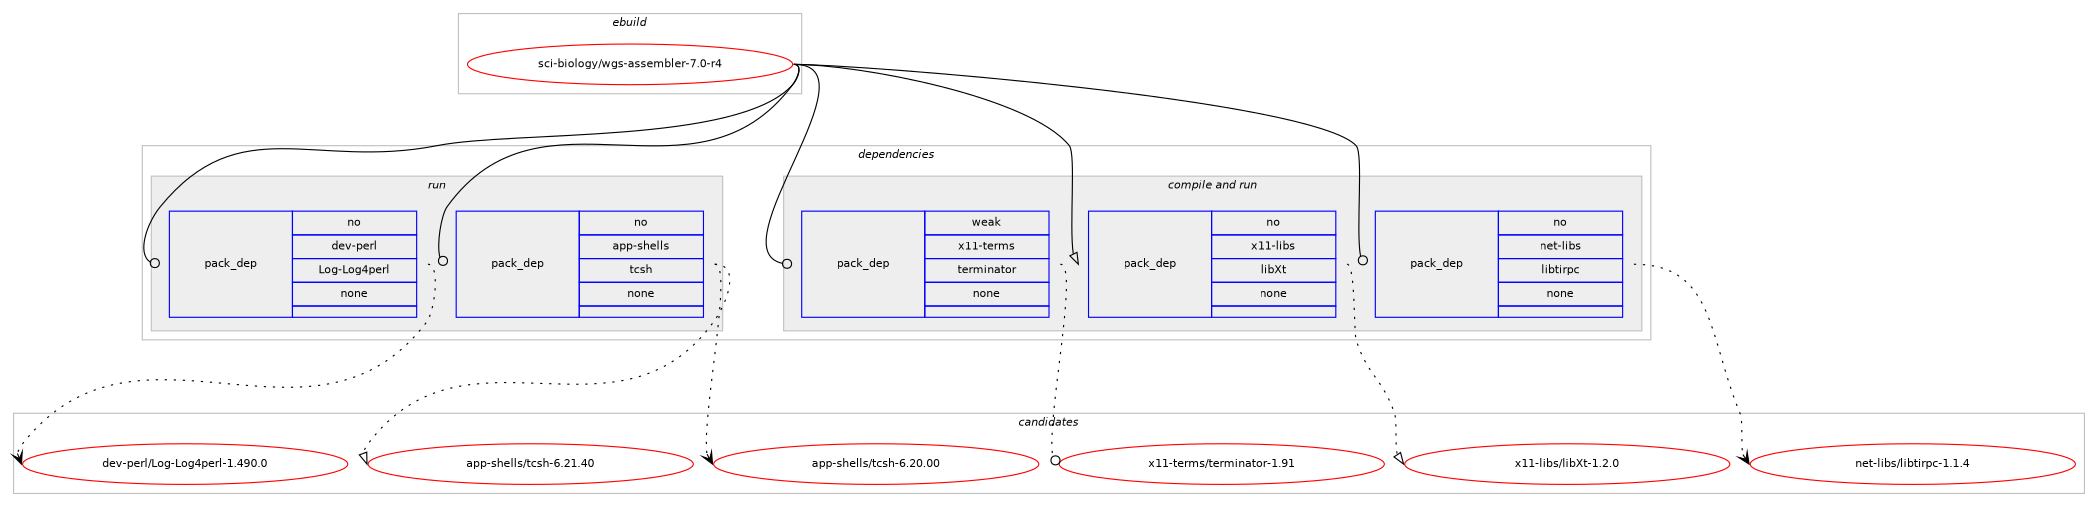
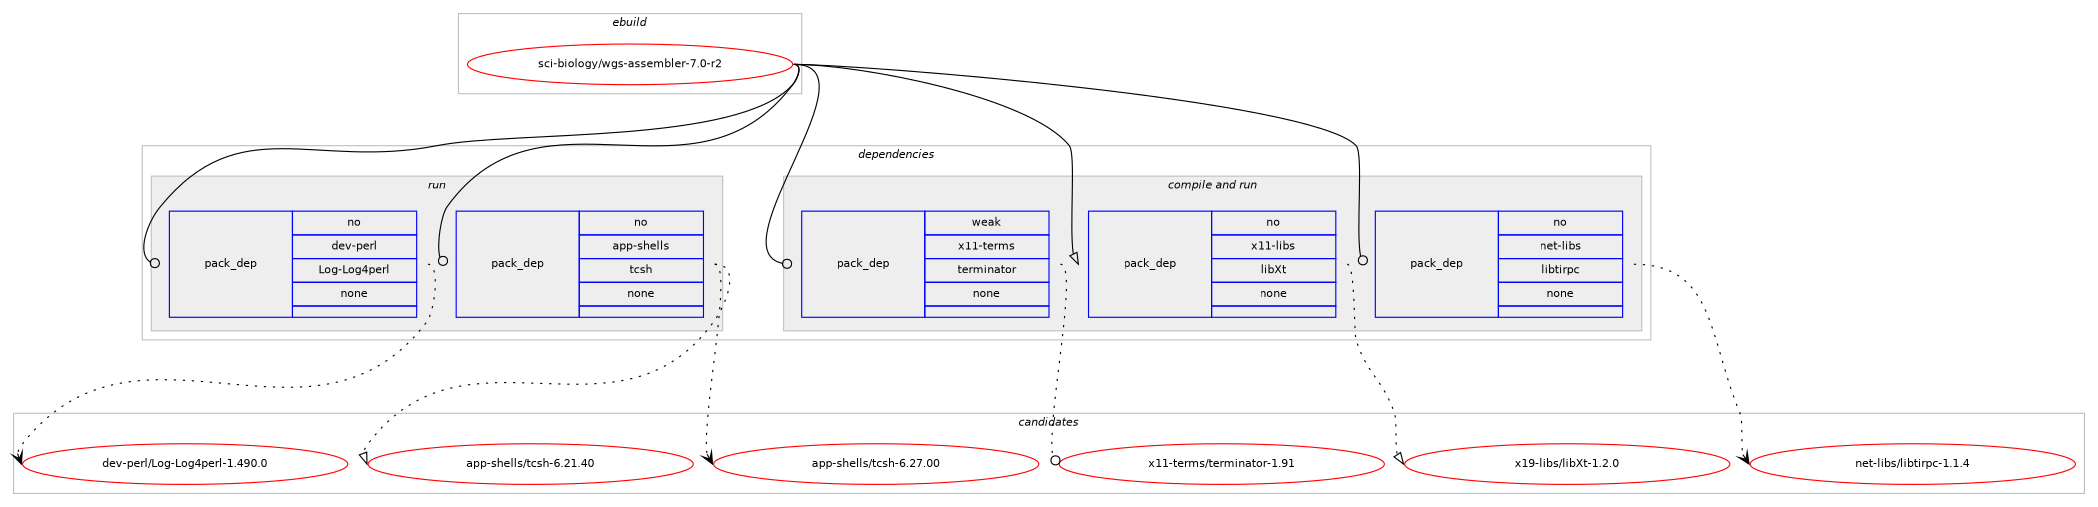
node "sci-biology/wgs-assembler-7.0-r4": label "sci-biology/wgs-assembler-7.0-r4" -> "sci-biology/wgs-assembler-7.0-r2"
node "app-shells/tcsh-6.20.00": label "app-shells/tcsh-6.20.00" -> "app-shells/tcsh-6.27.00"
node "x11-libs/libXt-1.2.0": label "x11-libs/libXt-1.2.0" -> "x19-libs/libXt-1.2.0"
